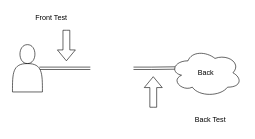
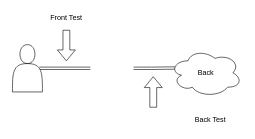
node "Front Test": moved (51, 18) -> (66, 18)
